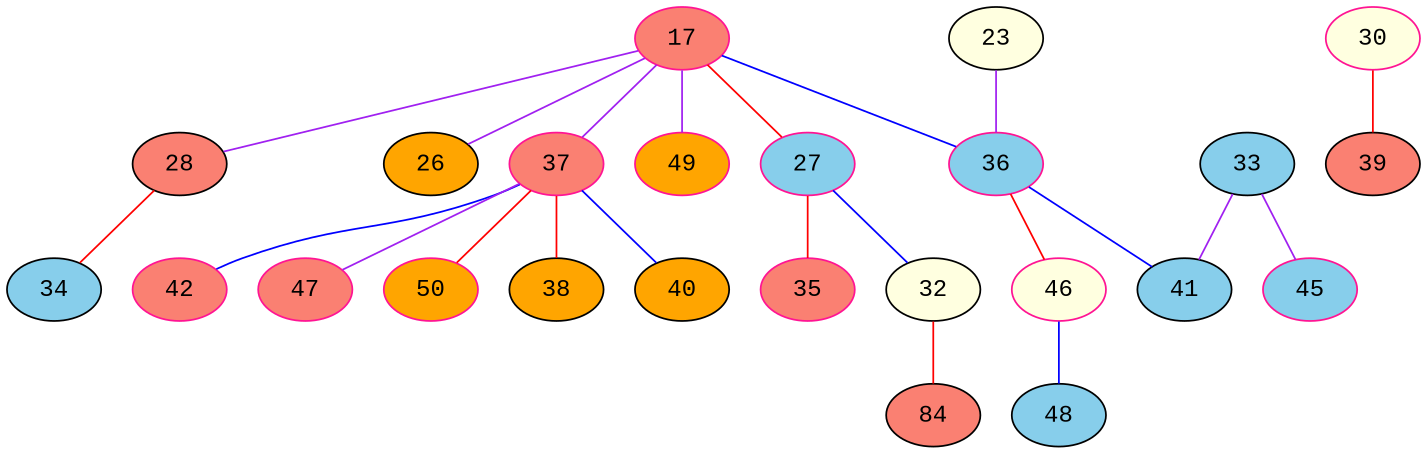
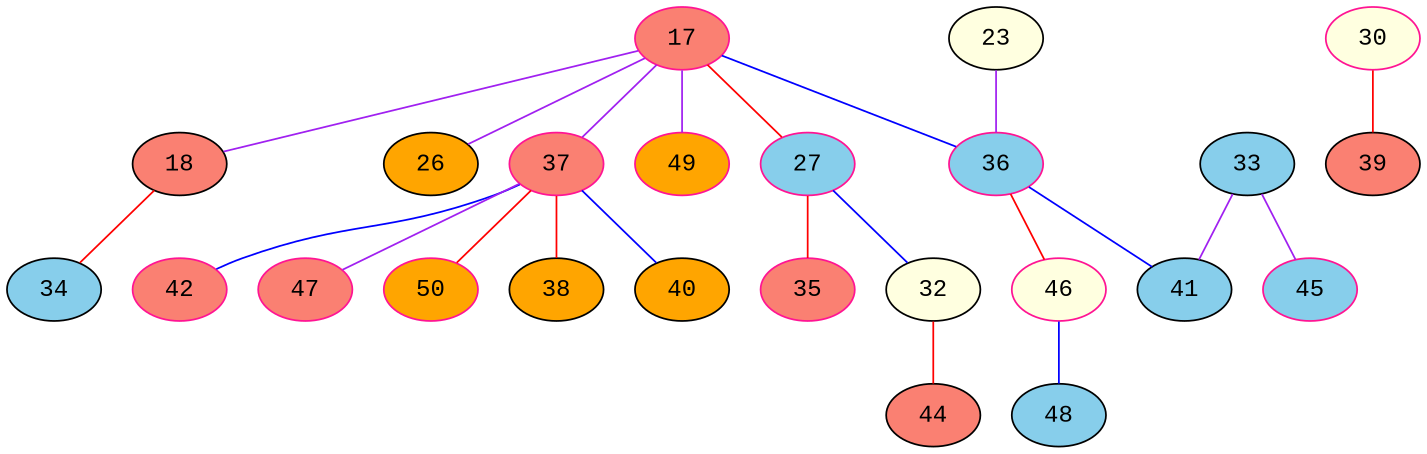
node "28": label "28" -> "18"
node "84": label "84" -> "44"
